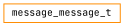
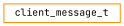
node "message_message_t": label "message_message_t" -> "client_message_t"
